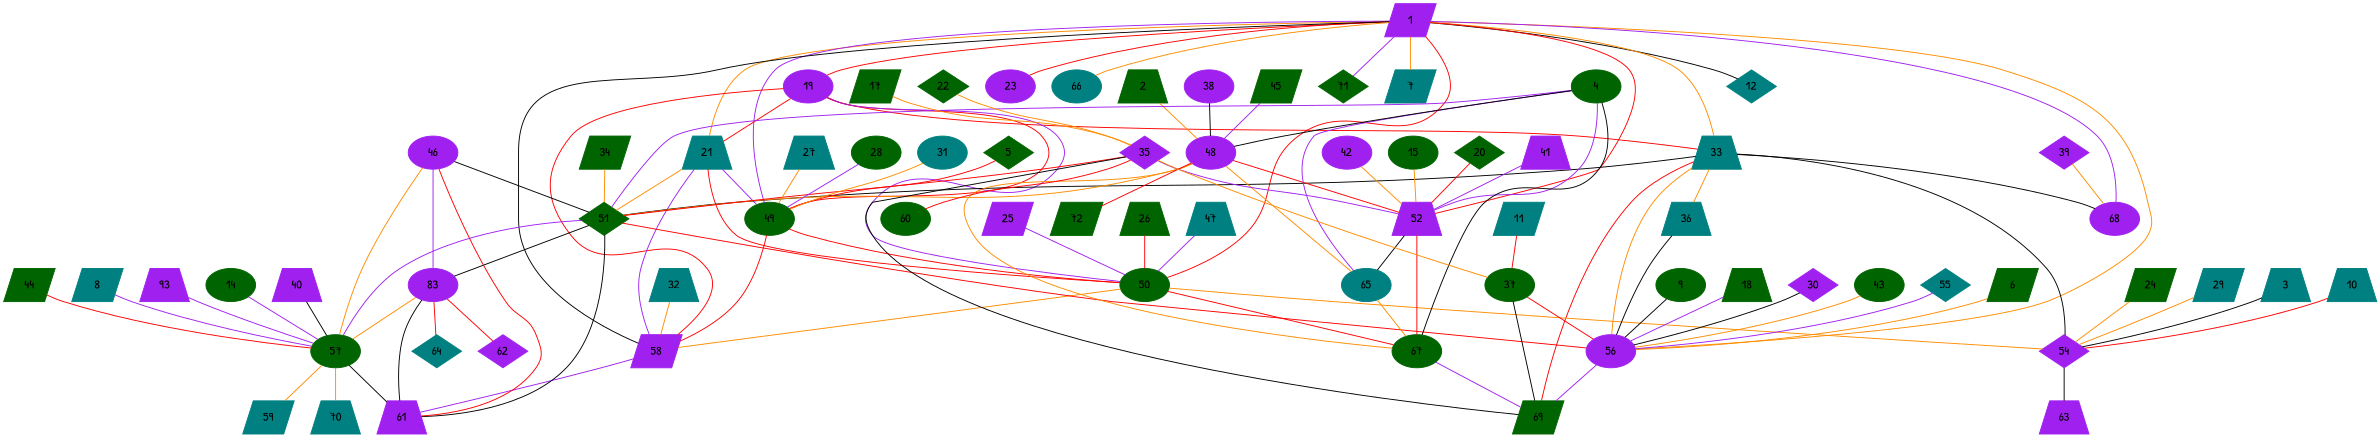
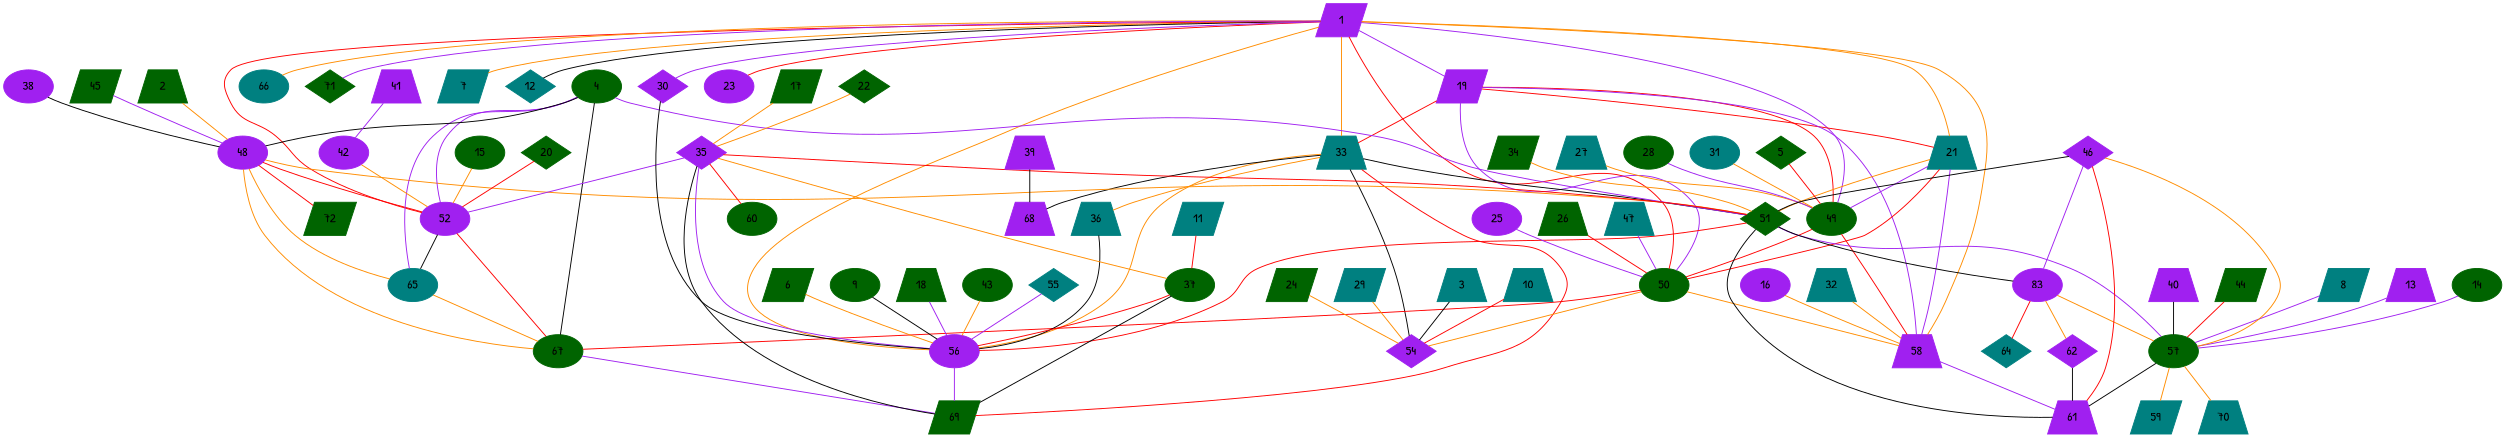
edge "1" -- "19": color red -> purple
edge "1" -- "68": now "1" -- "30"
edge "1" -- "58": color black -> darkorange
node "19": shape ellipse -> parallelogram
node "46": shape ellipse -> diamond
node "39": shape diamond -> trapezium
edge "39" -- "68": color darkorange -> black
edge "41" -- "52": now "41" -- "42"
edge "19" -- "58": color red -> purple
node "25": shape parallelogram -> ellipse
node "52": shape trapezium -> ellipse
node "68": shape ellipse -> trapezium
node "93": label "93" -> "13"
node "16": added
edge "35" -- "56": added
edge "83" -- "62": color red -> darkorange
edge "83" -- "61": now "62" -- "61"
node "58": shape parallelogram -> trapezium
node "63": removed
